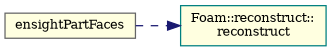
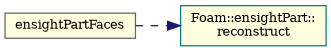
node "Foam::reconstruct:: reconstruct": label "Foam::reconstruct:: reconstruct" -> "Foam::ensightPart:: reconstruct"
